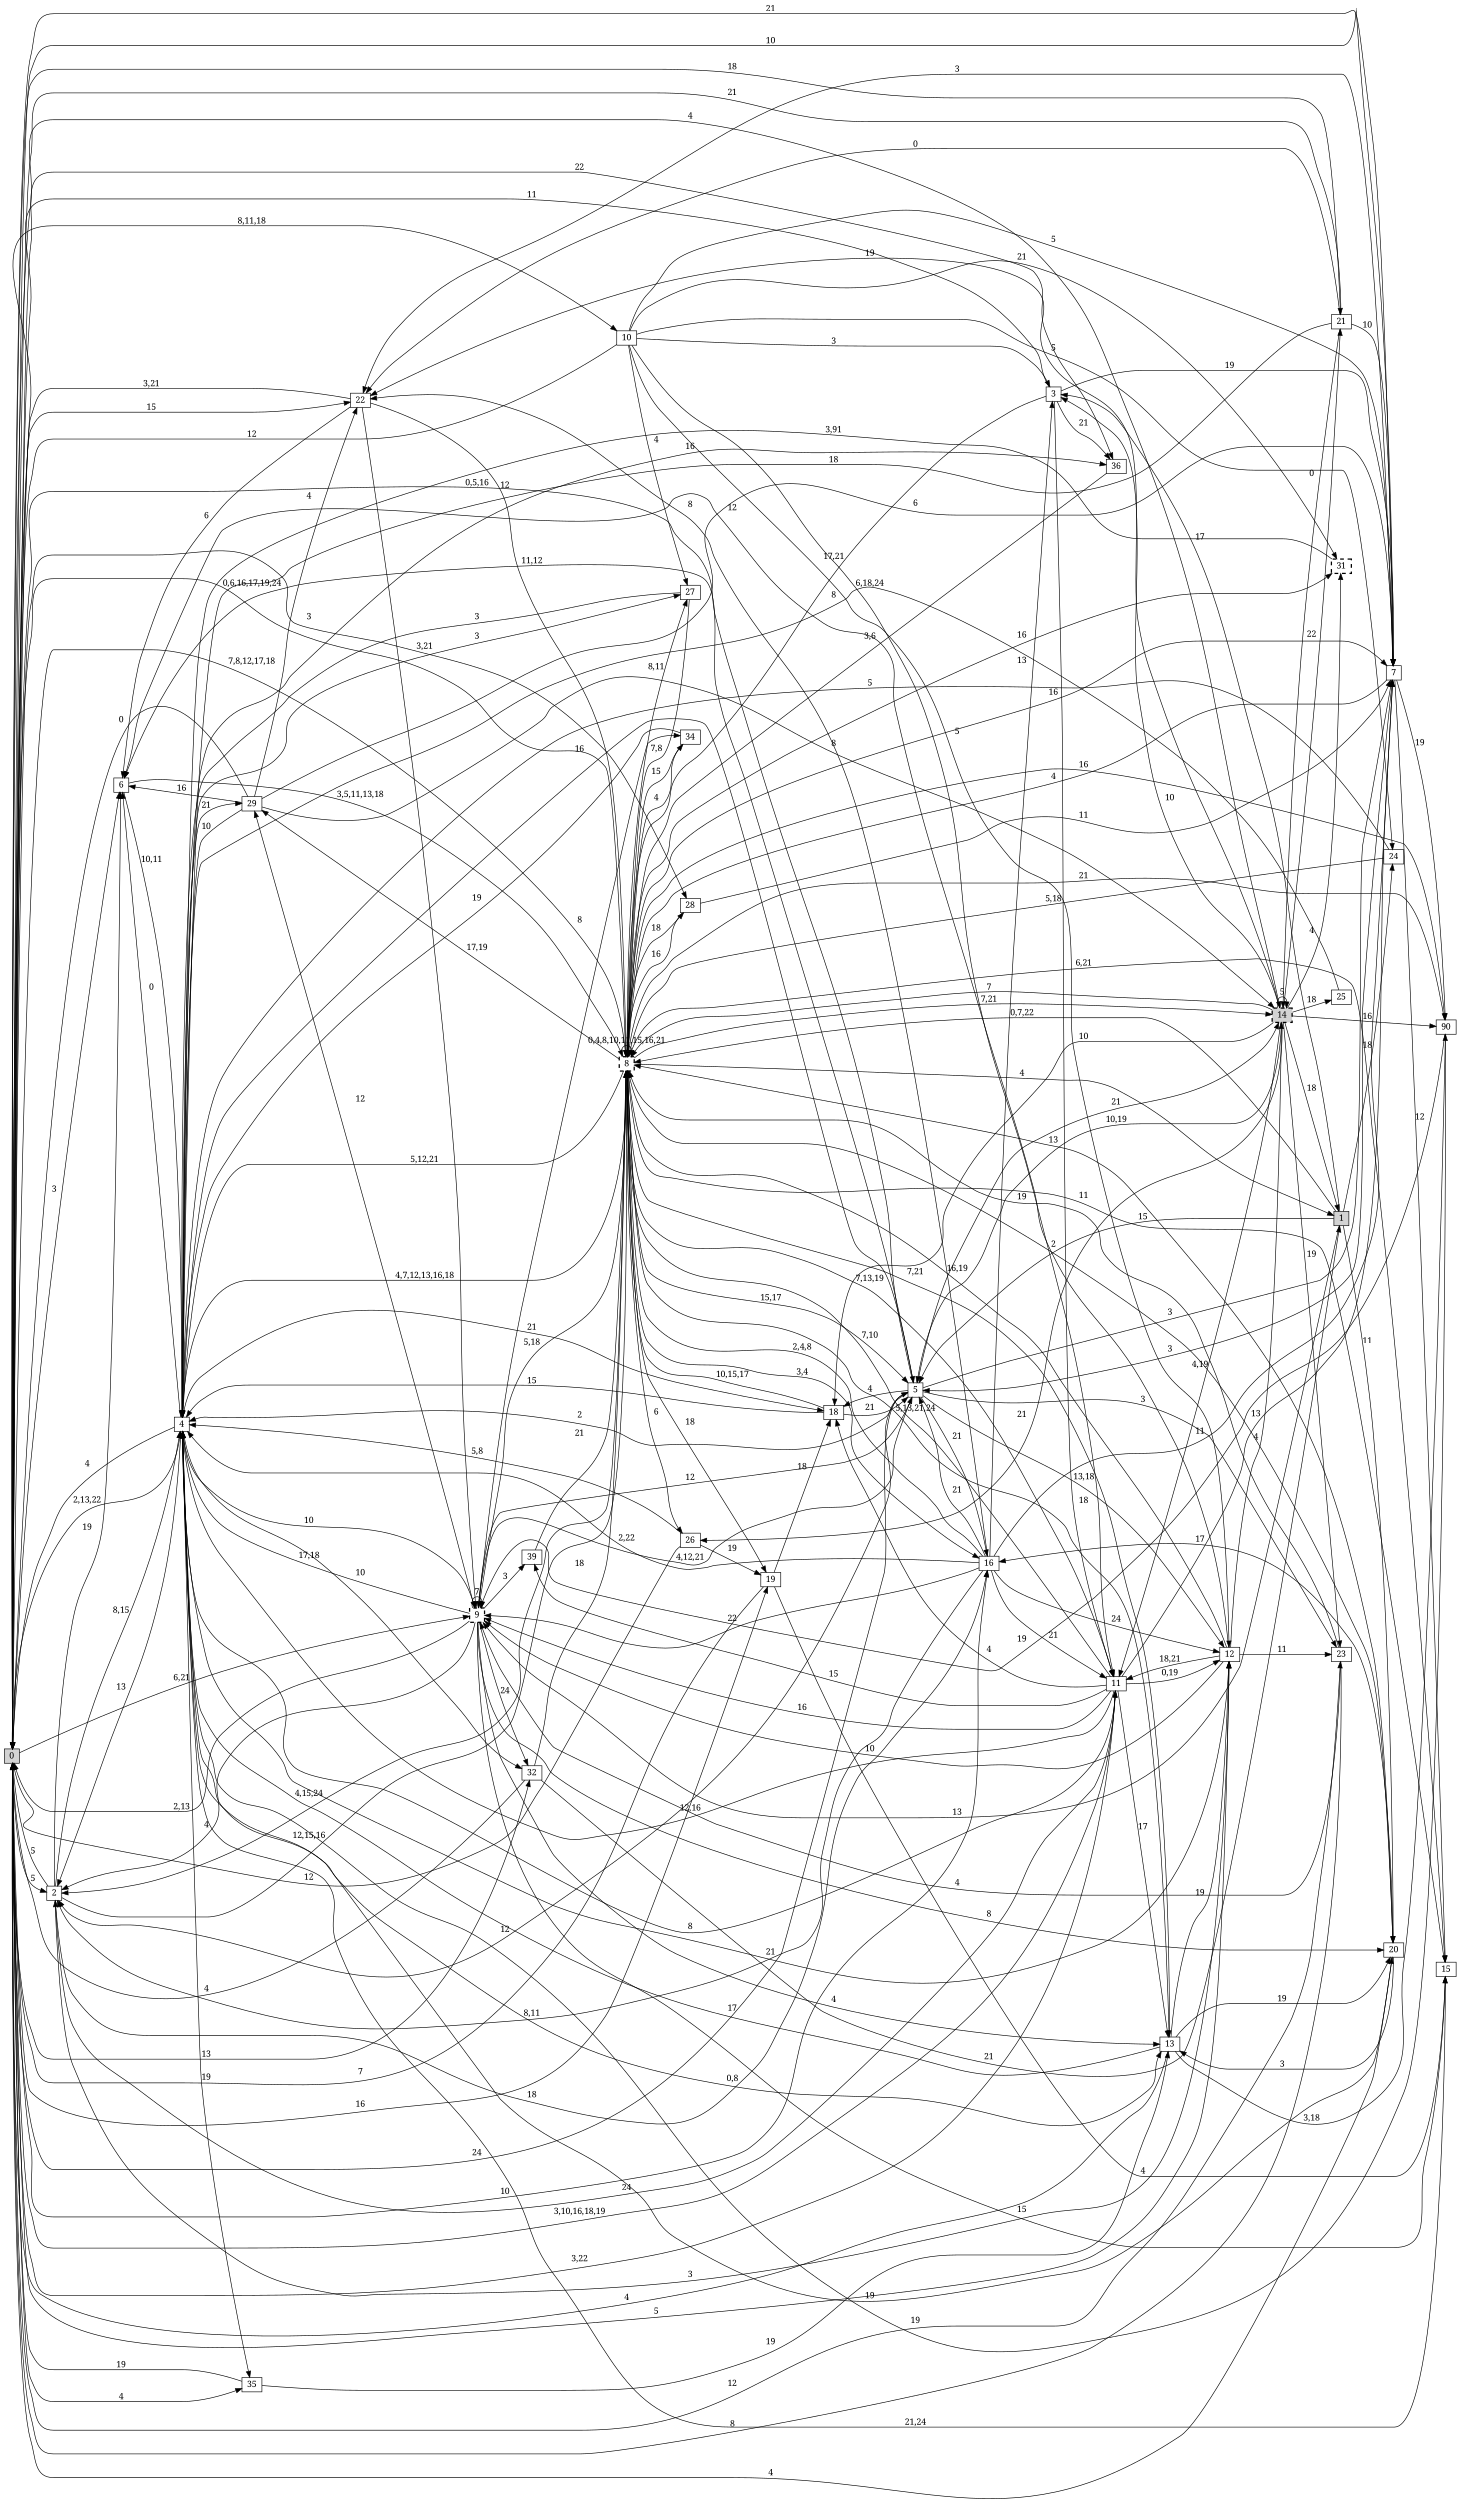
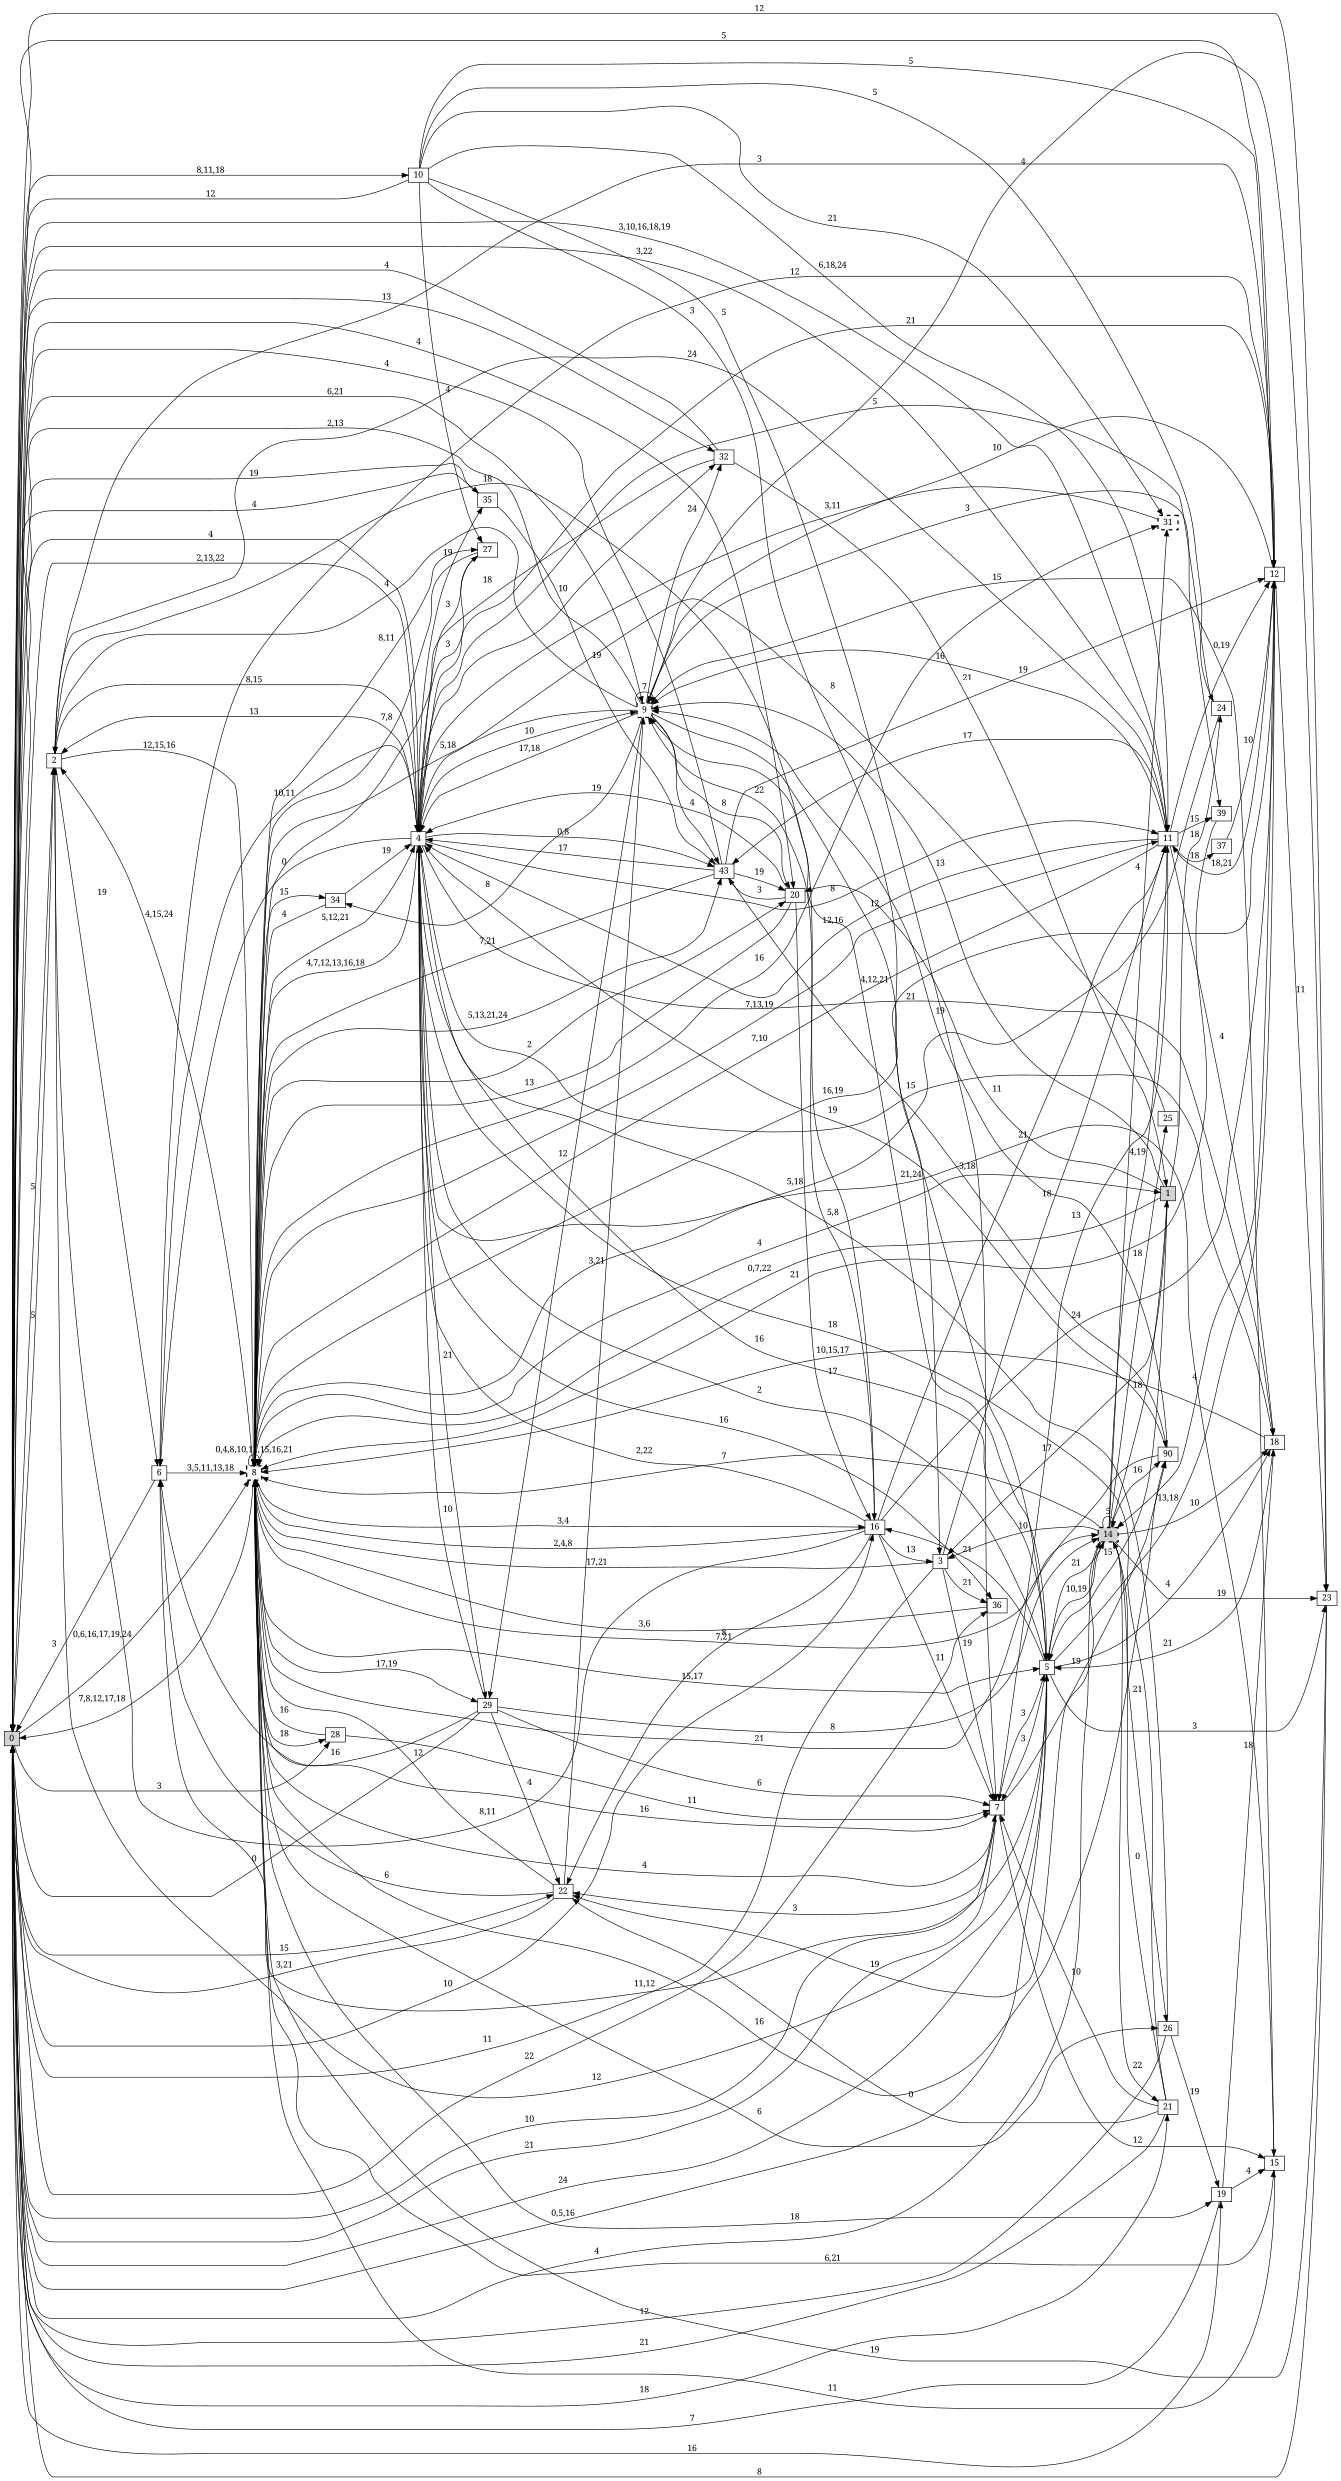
edge "31" -> "4": label "3,91" -> "3,11"
node "37": added
edge "0" -> "6": reversed
edge "16" -> "5": removed, label "21"
node "13": label "13" -> "43"
